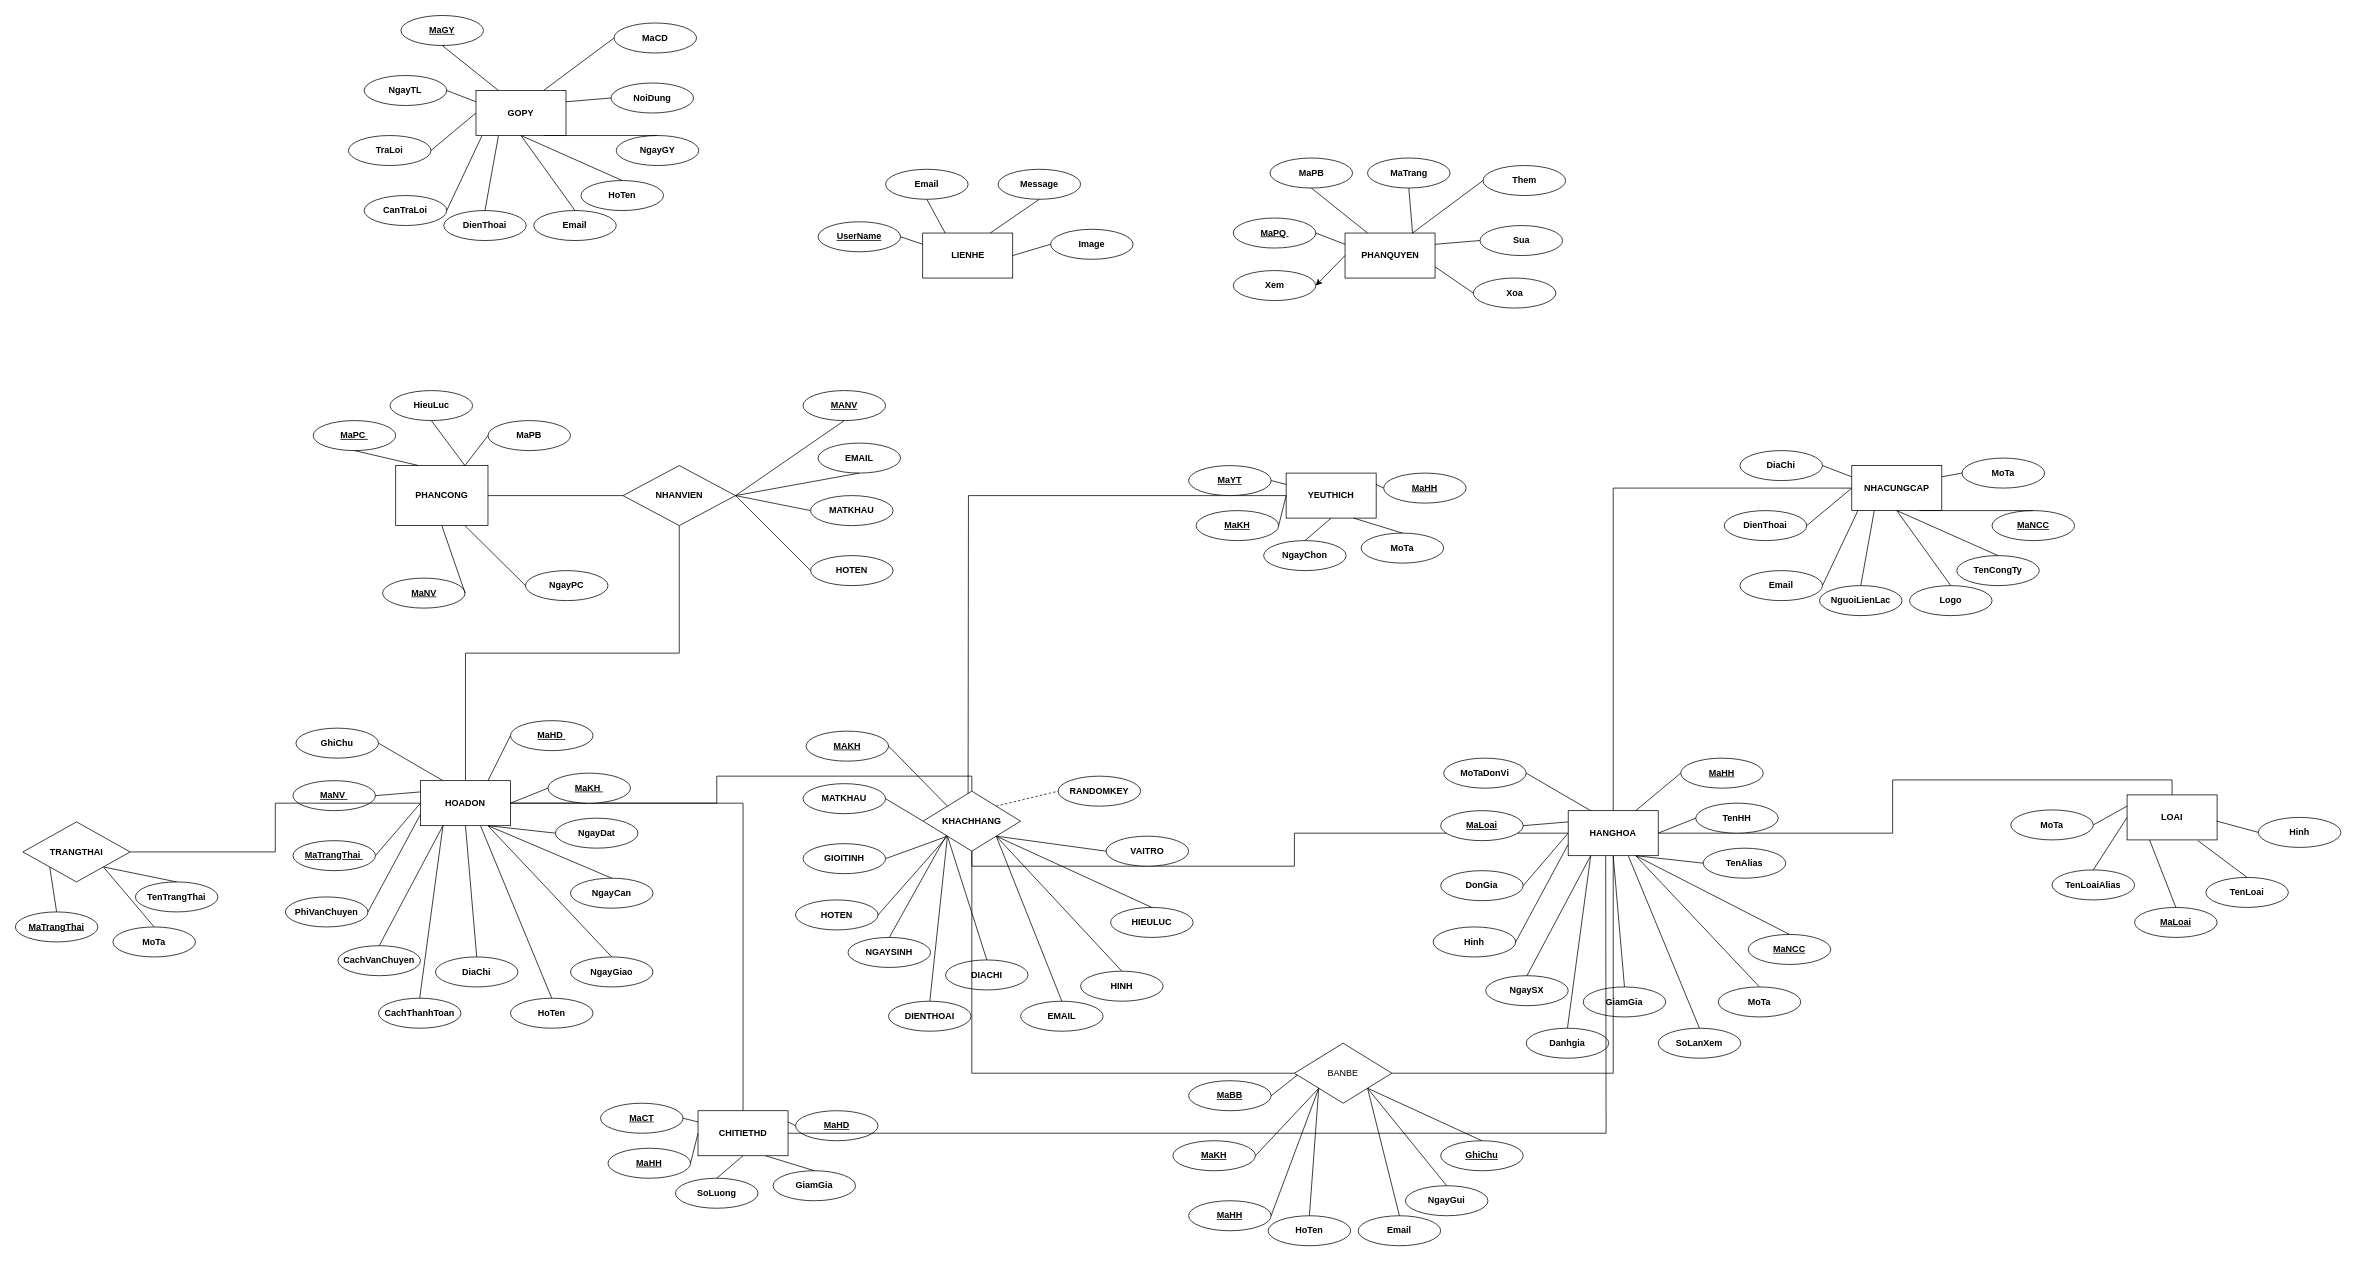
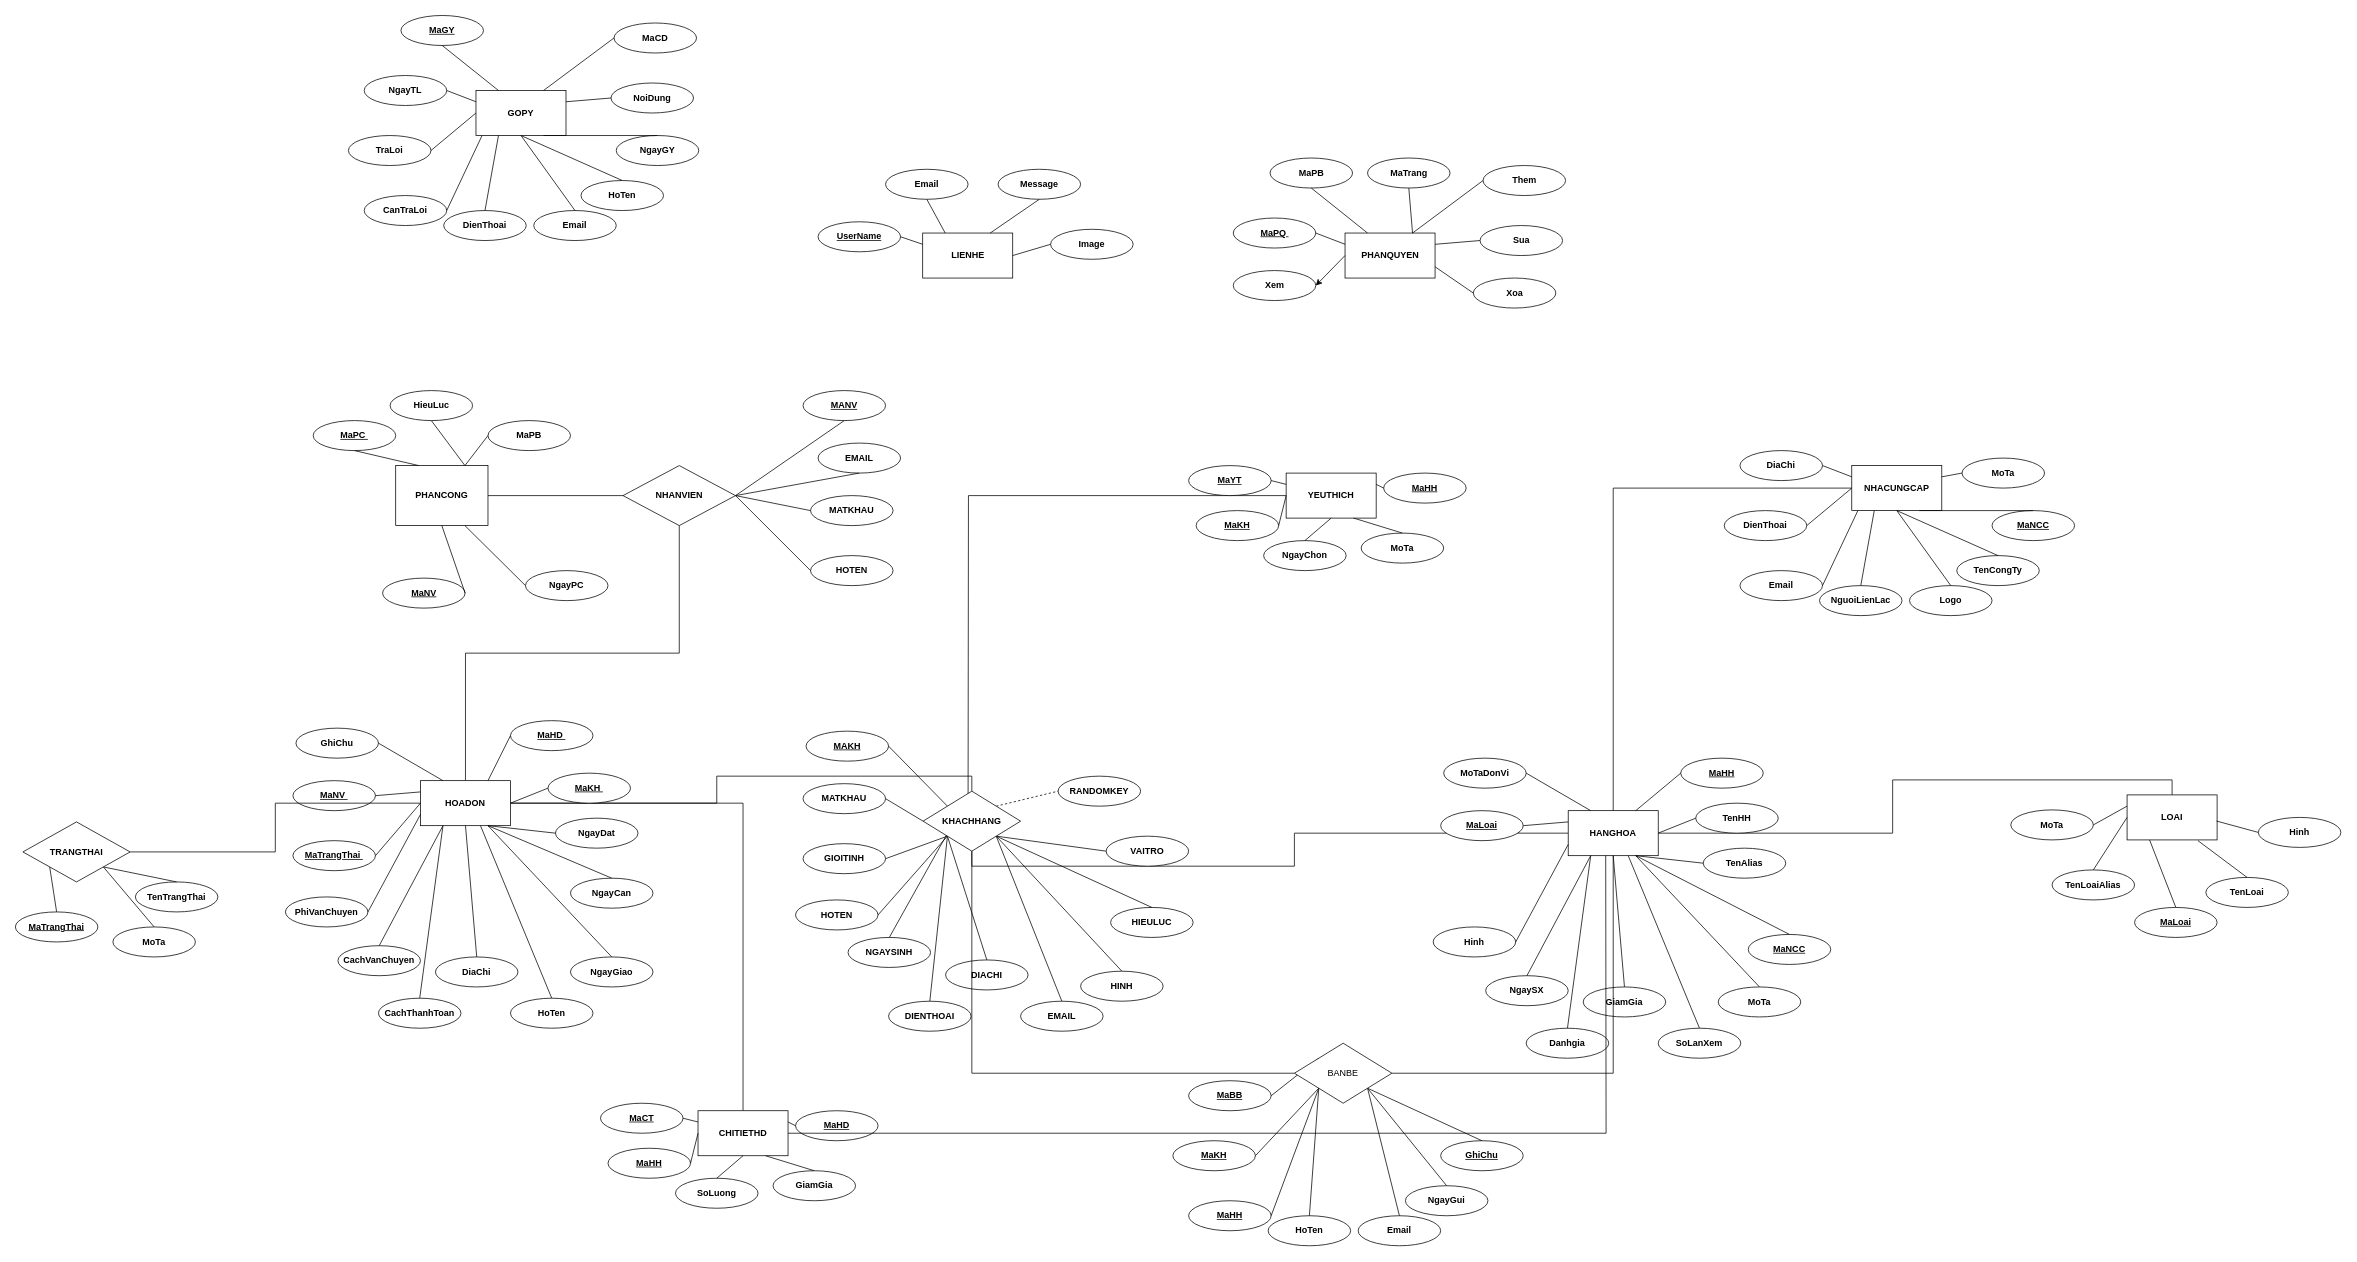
edge "HANGHOA" -- "DonGia": removed
node "DonGia": removed
